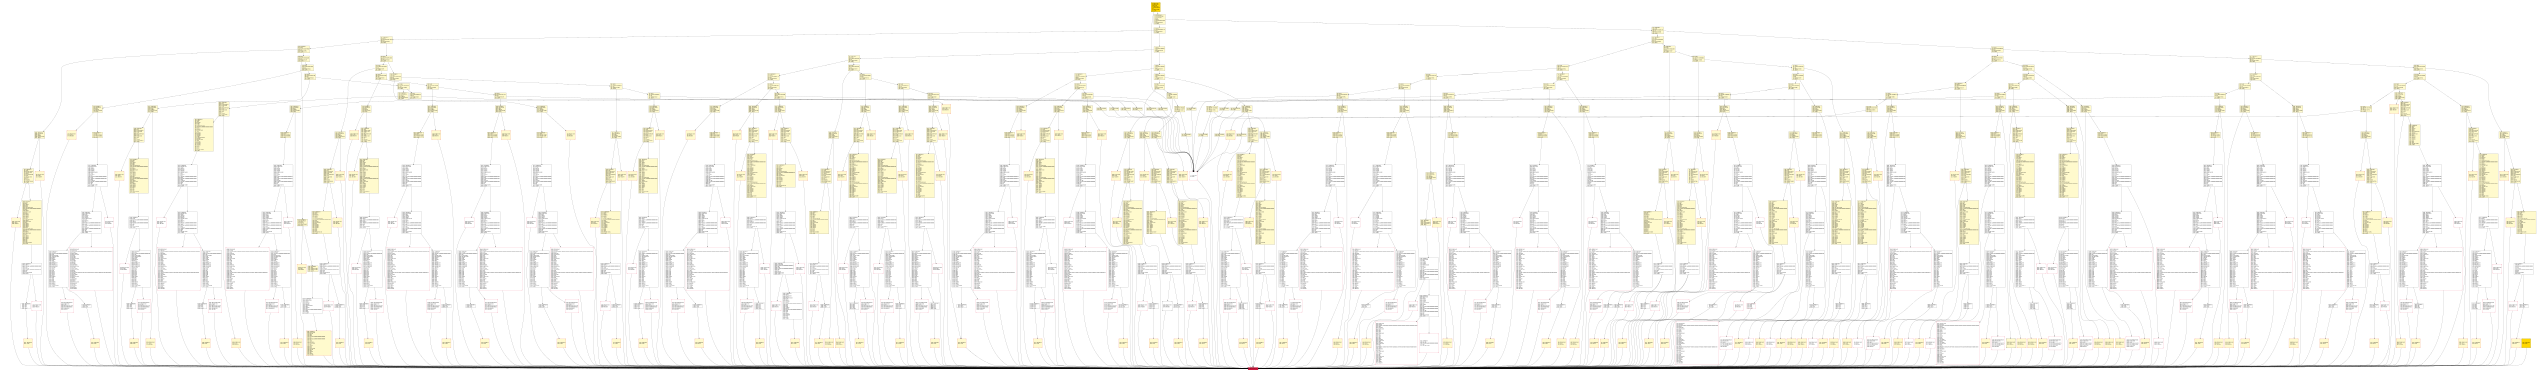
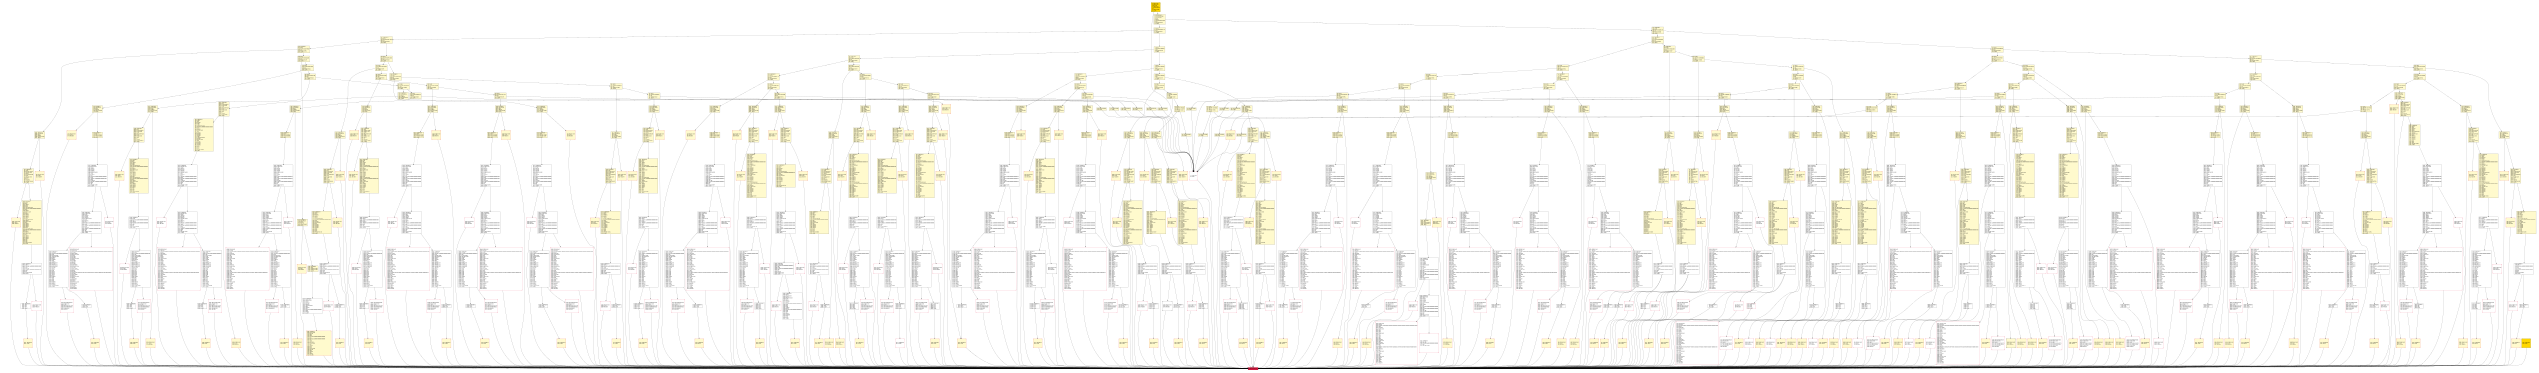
node "4013: JUMPDEST 4014: STOP": fillcolor lemonchiffon -> white
